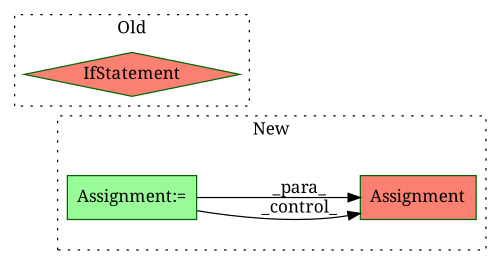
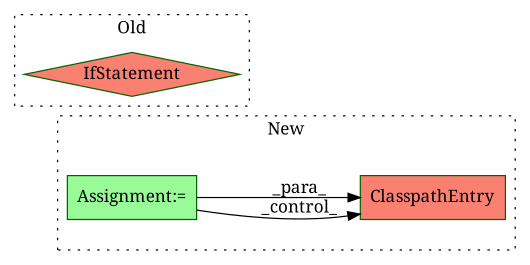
node "Assignment": label "Assignment" -> "ClasspathEntry"
